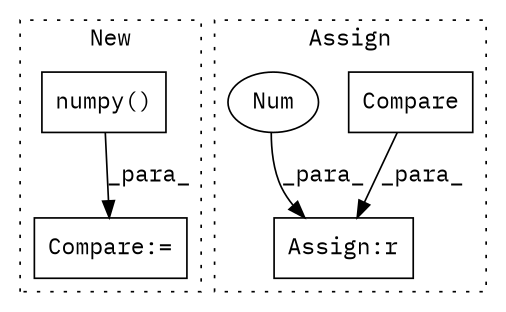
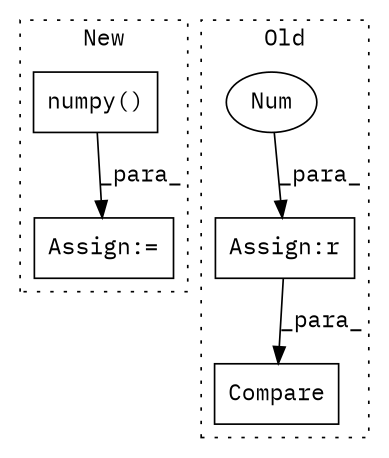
cluster "Assign": label "Assign" -> "Old"
edge "Compare" -> "Assign:r": reversed
node "Compare:=": label "Compare:=" -> "Assign:="
